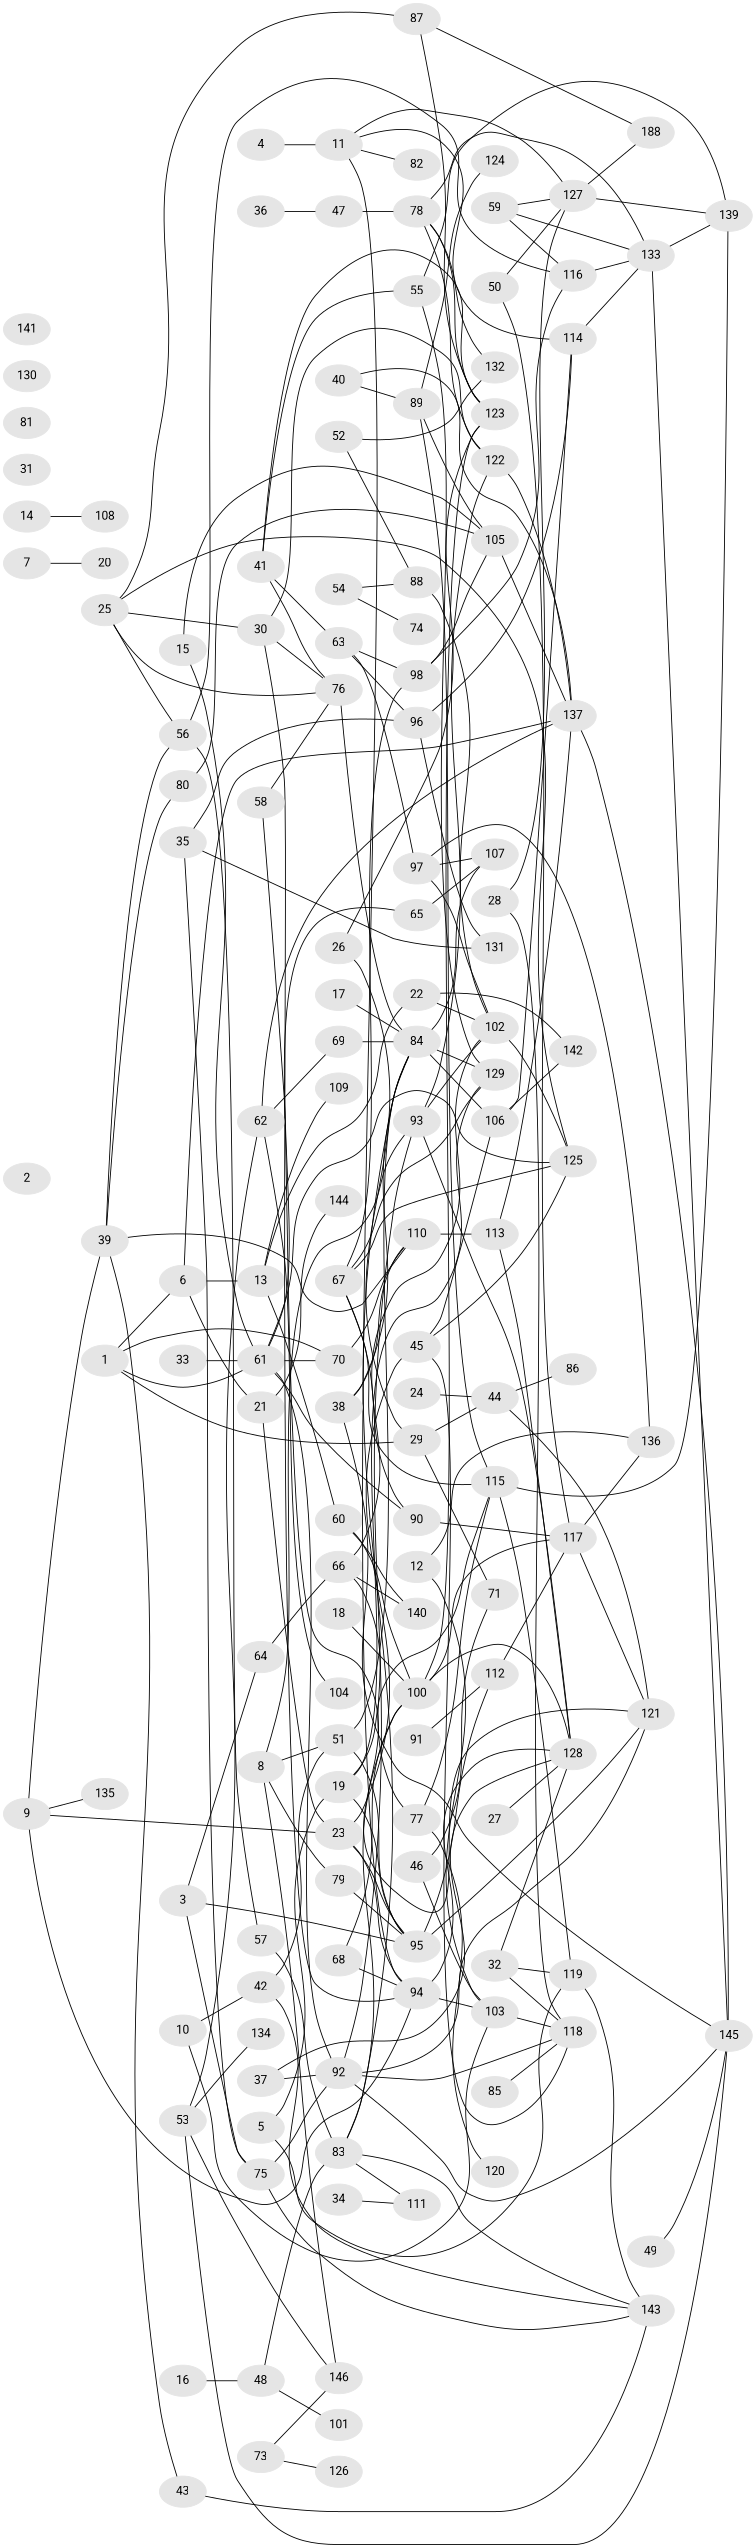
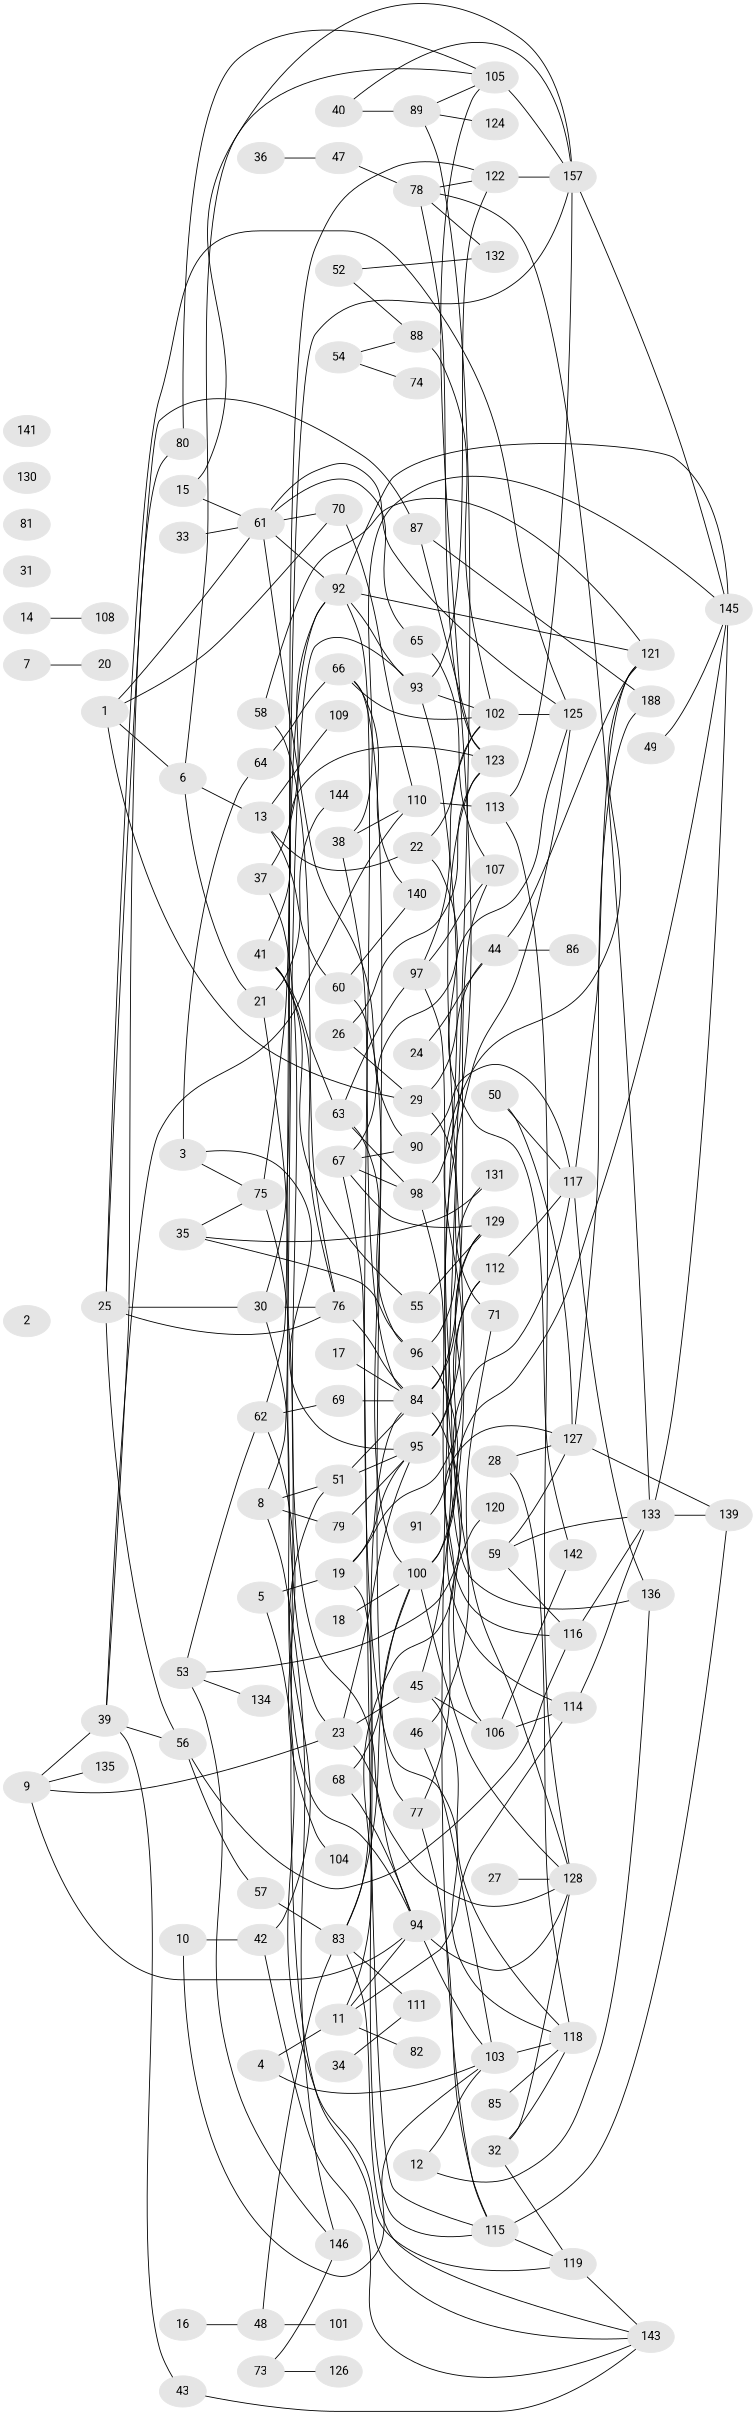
edge "139" -- "55": removed
node "137": label "137" -> "157"
edge "103" -- "4": added
